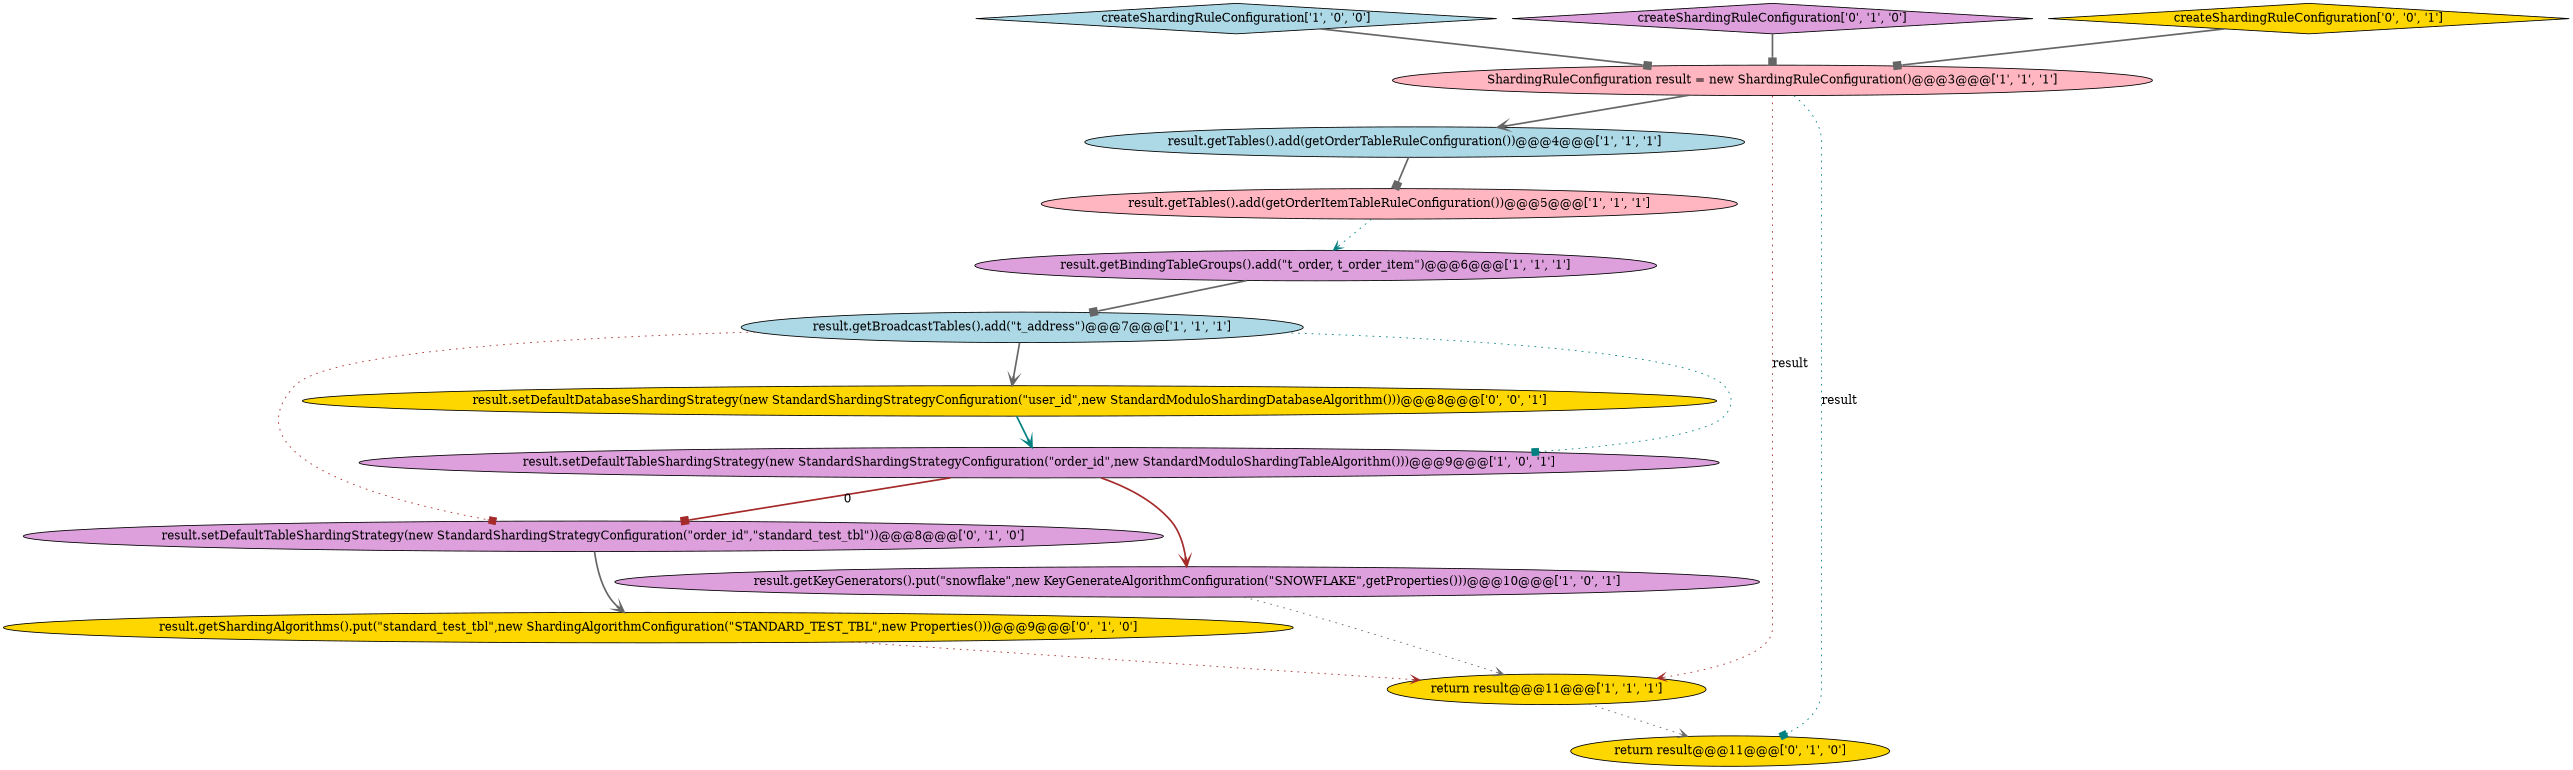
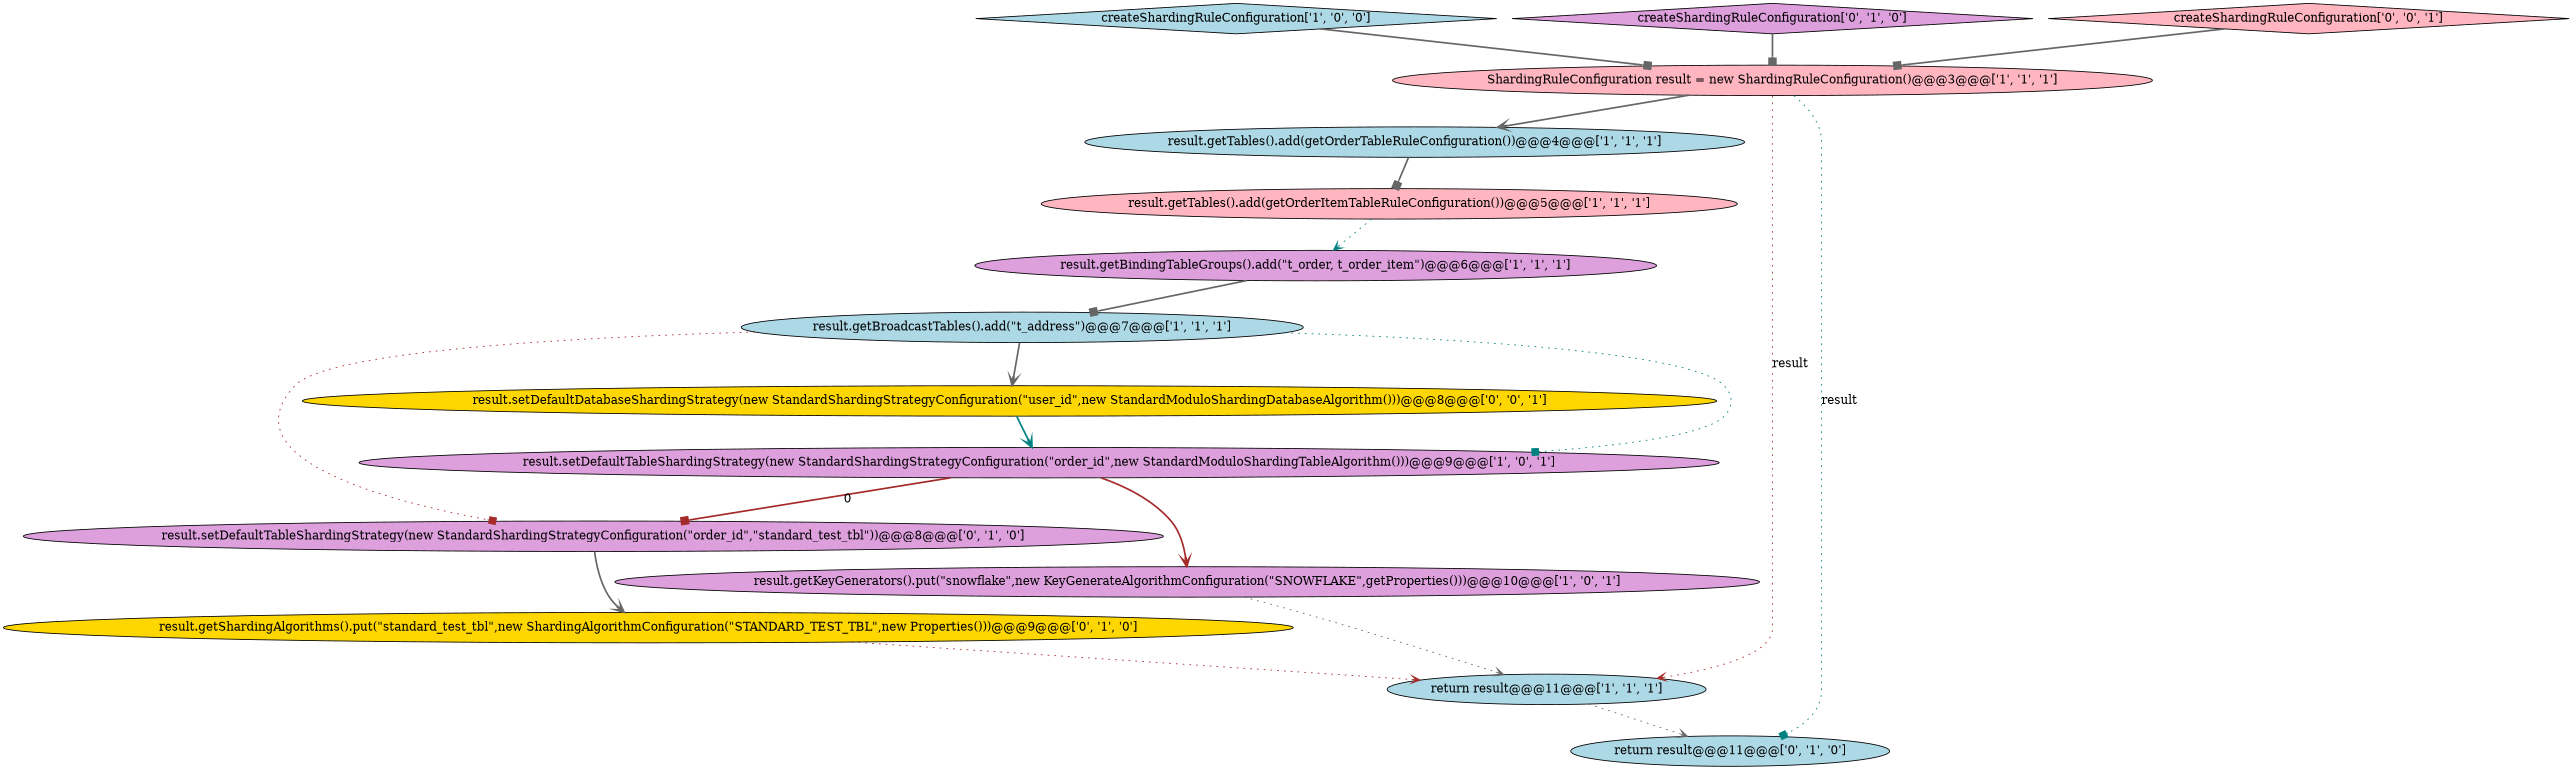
node "createShardingRuleConfiguration['0', '0', '1']": fillcolor gold -> lightpink
node "return result@@@11@@@['1', '1', '1']": fillcolor gold -> lightblue
node "return result@@@11@@@['0', '1', '0']": fillcolor gold -> lightblue
